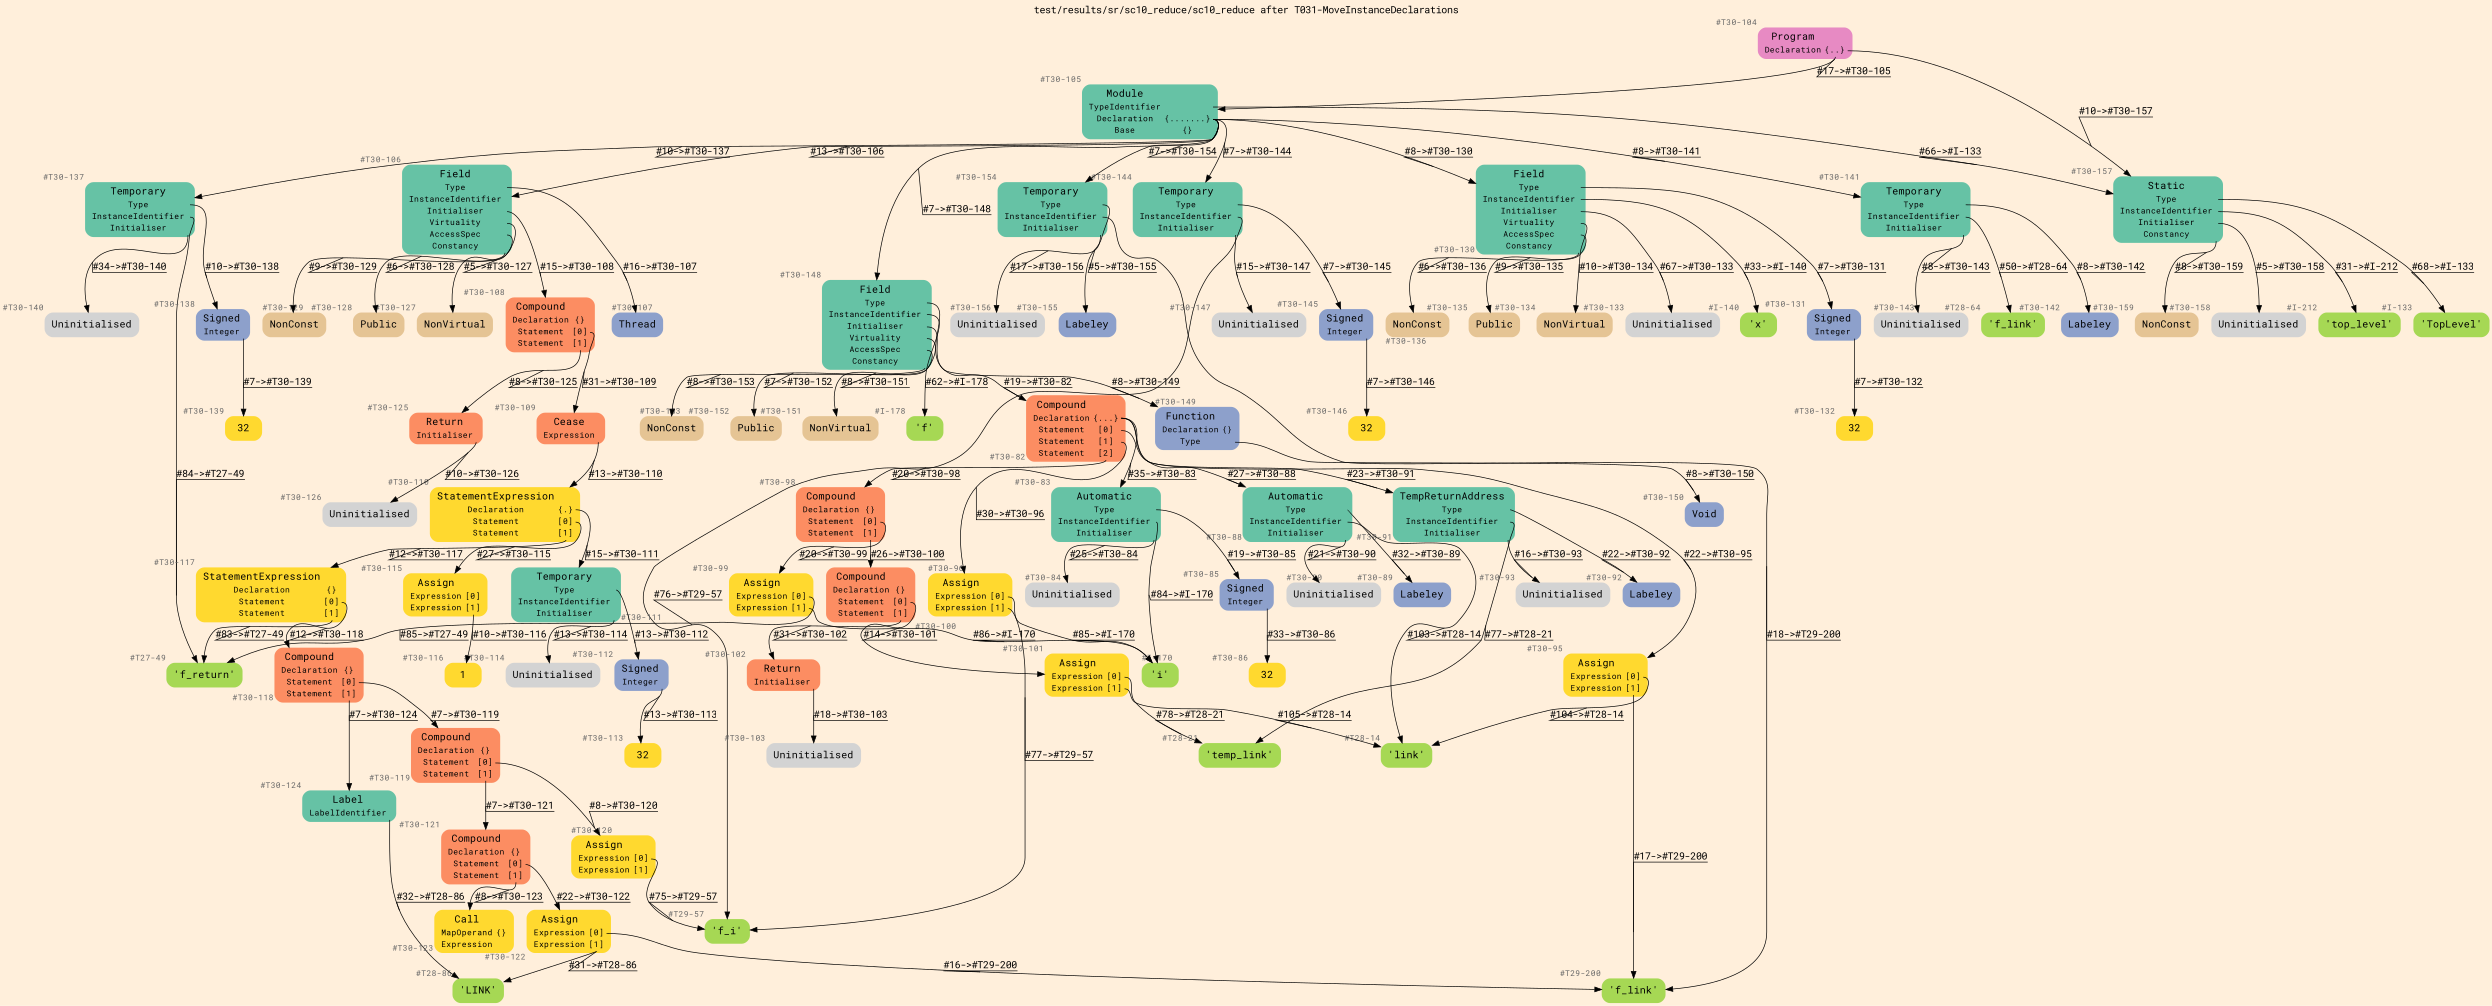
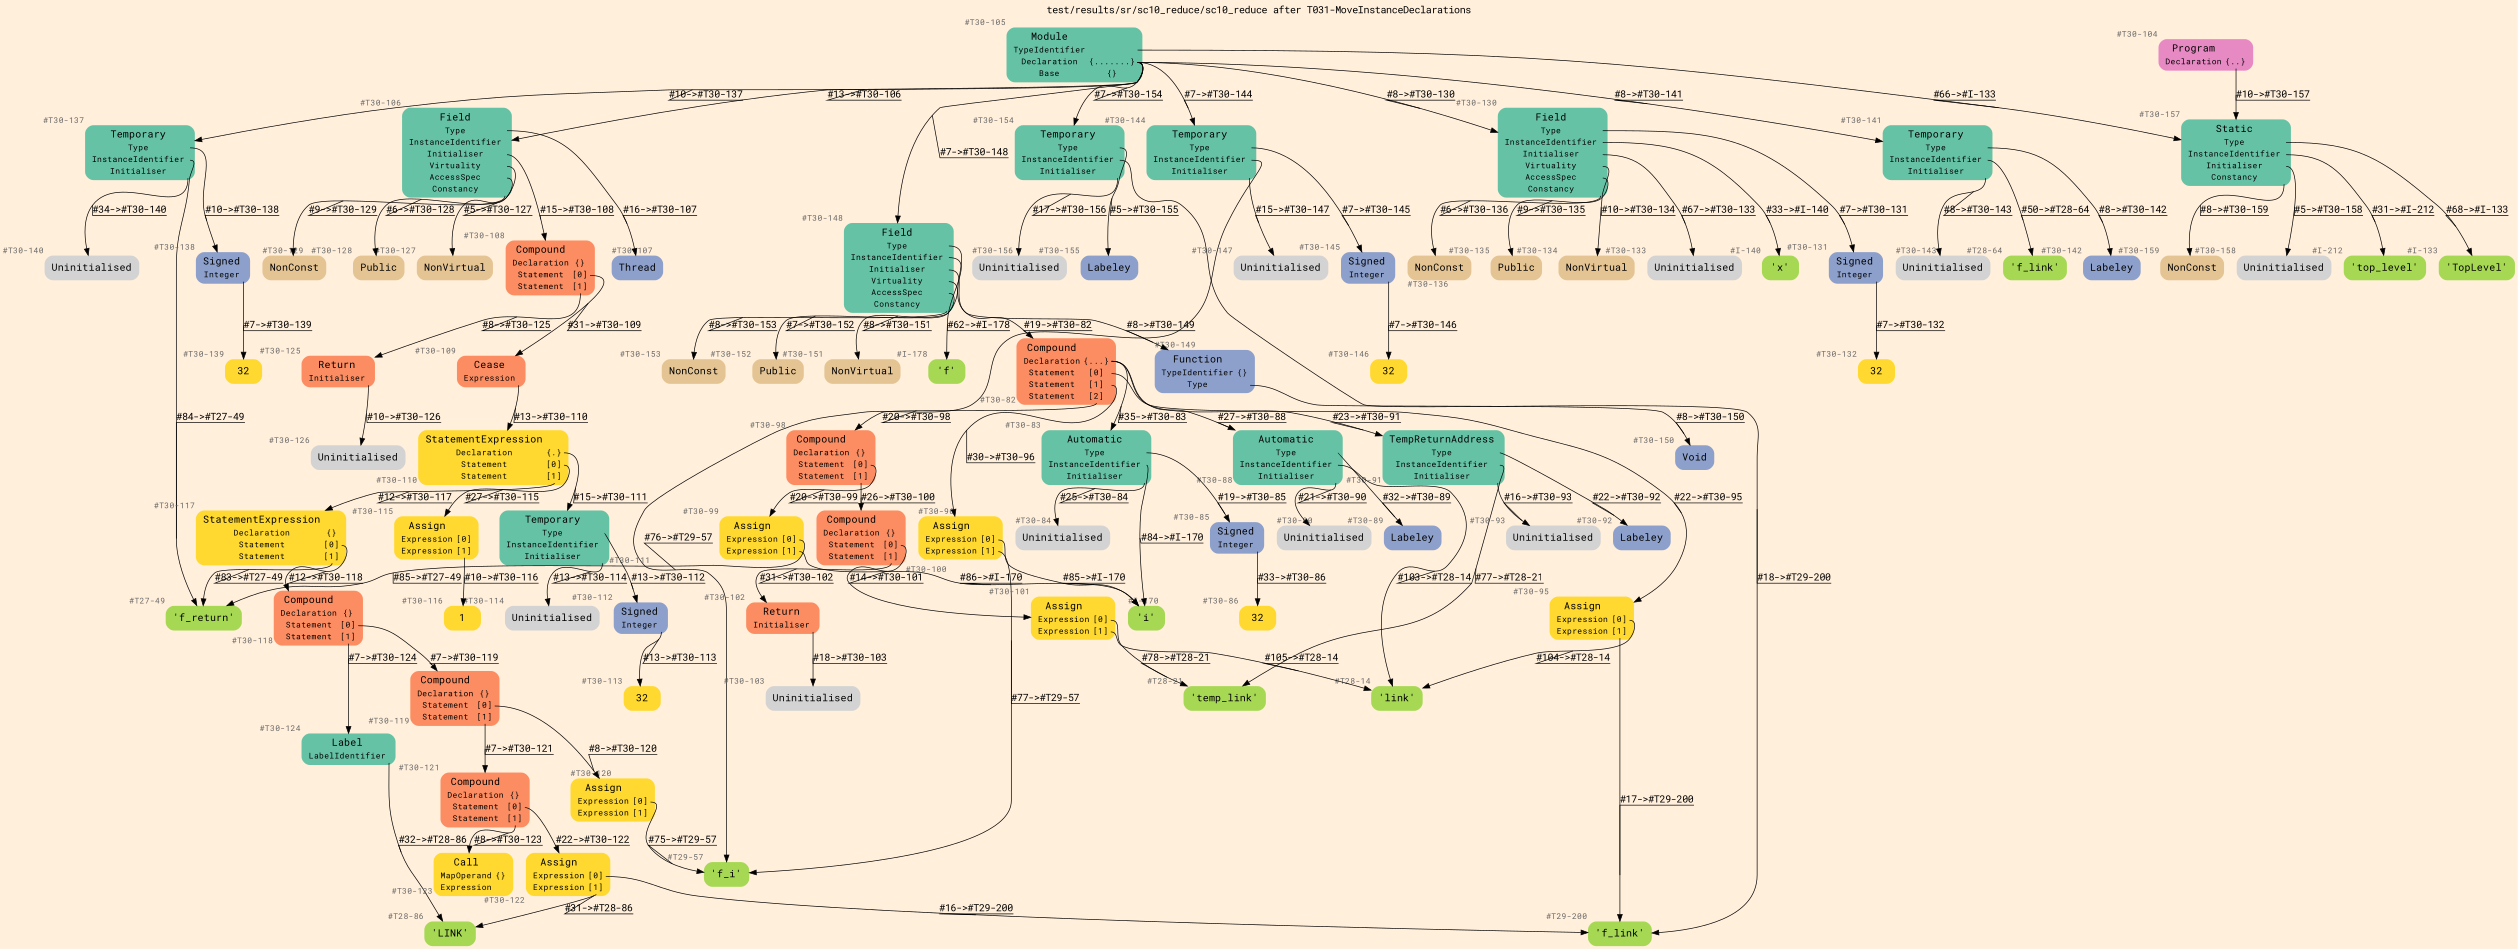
edge "Program" -> "Module": removed, label "#17->#T30-105"
node "Function": text "Declaration" -> "TypeIdentifier"
